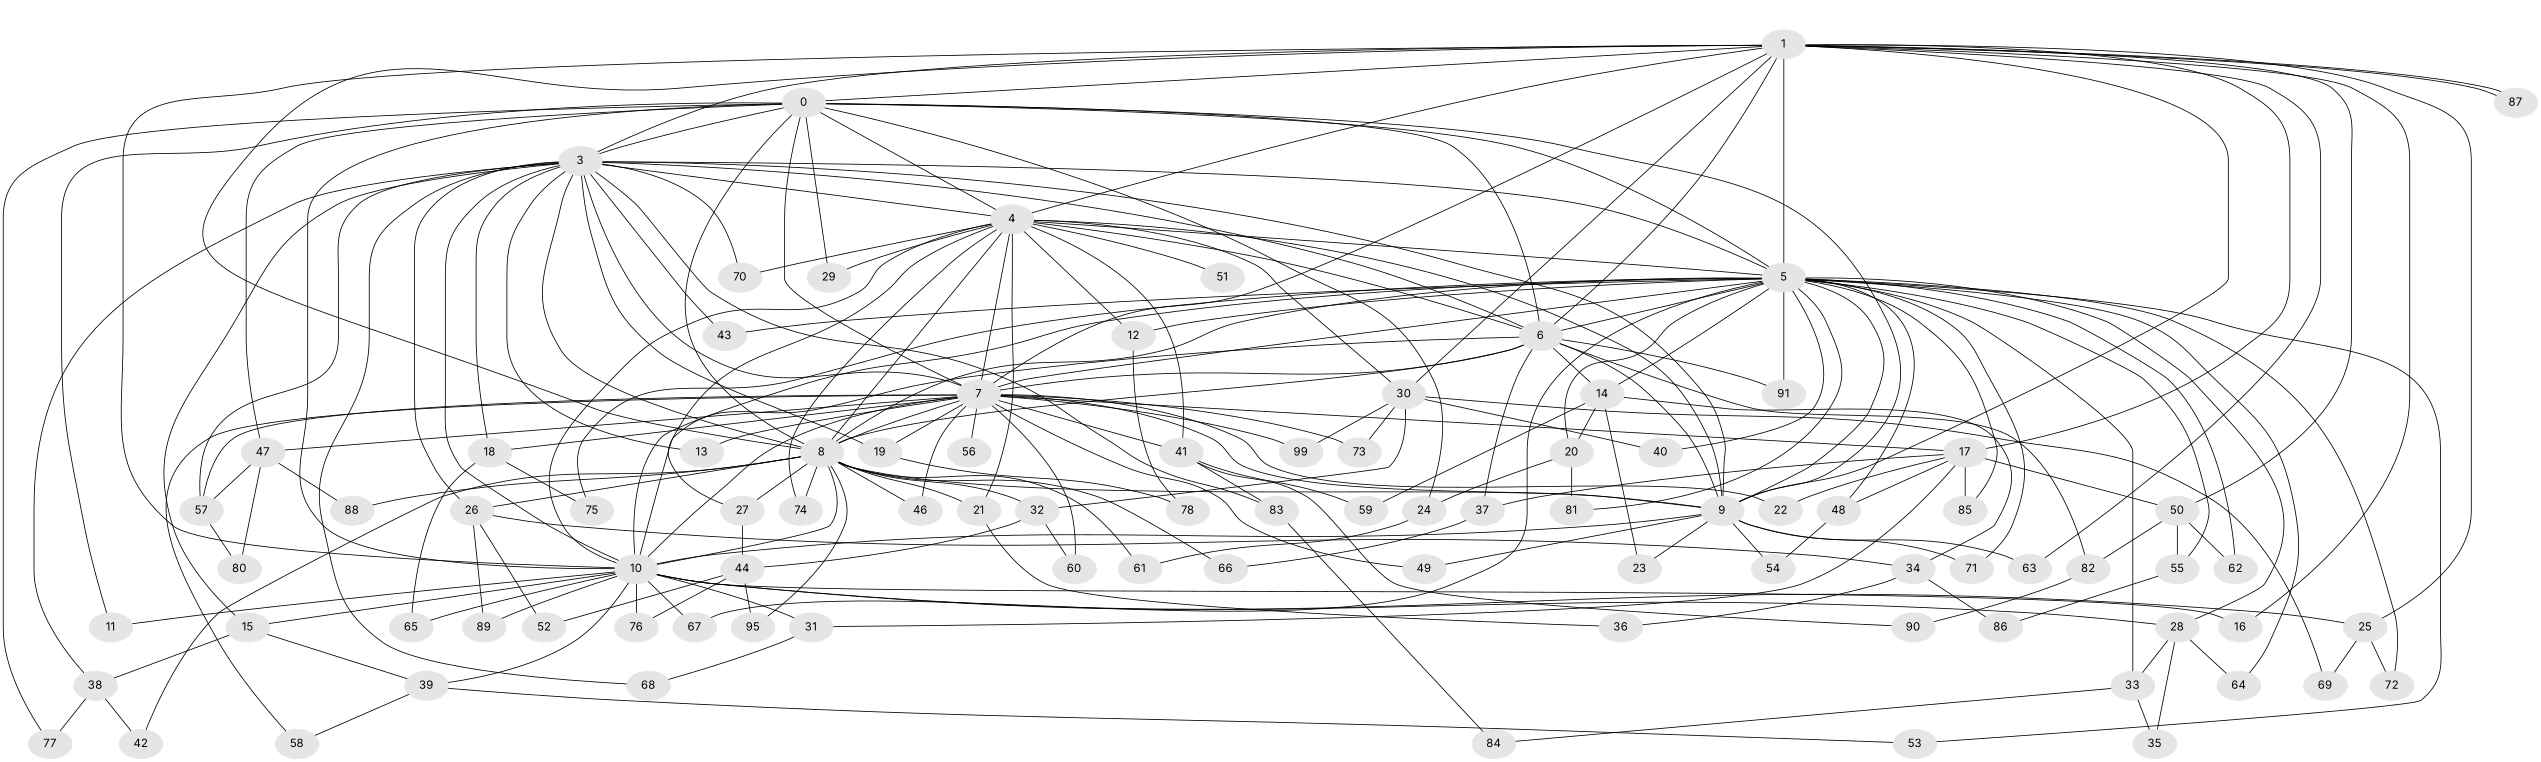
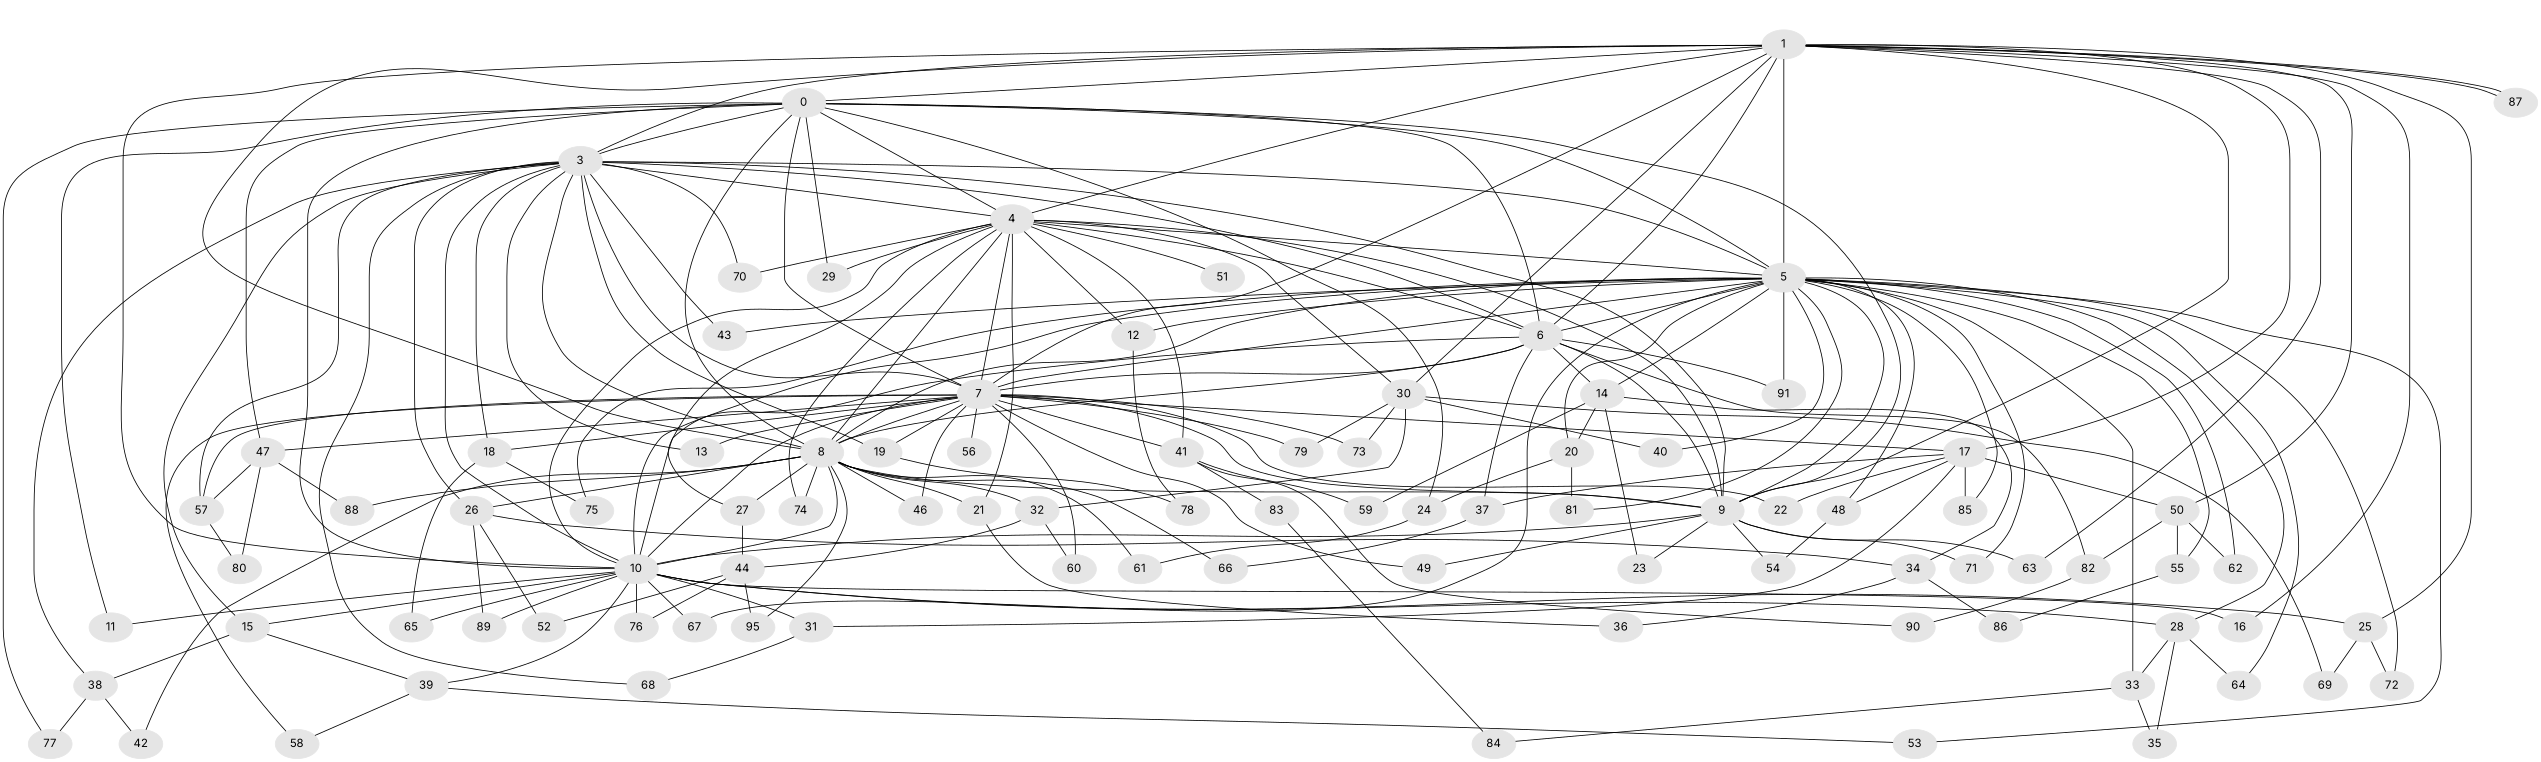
edge "3" -- "83": removed
node "99": label "99" -> "79"
